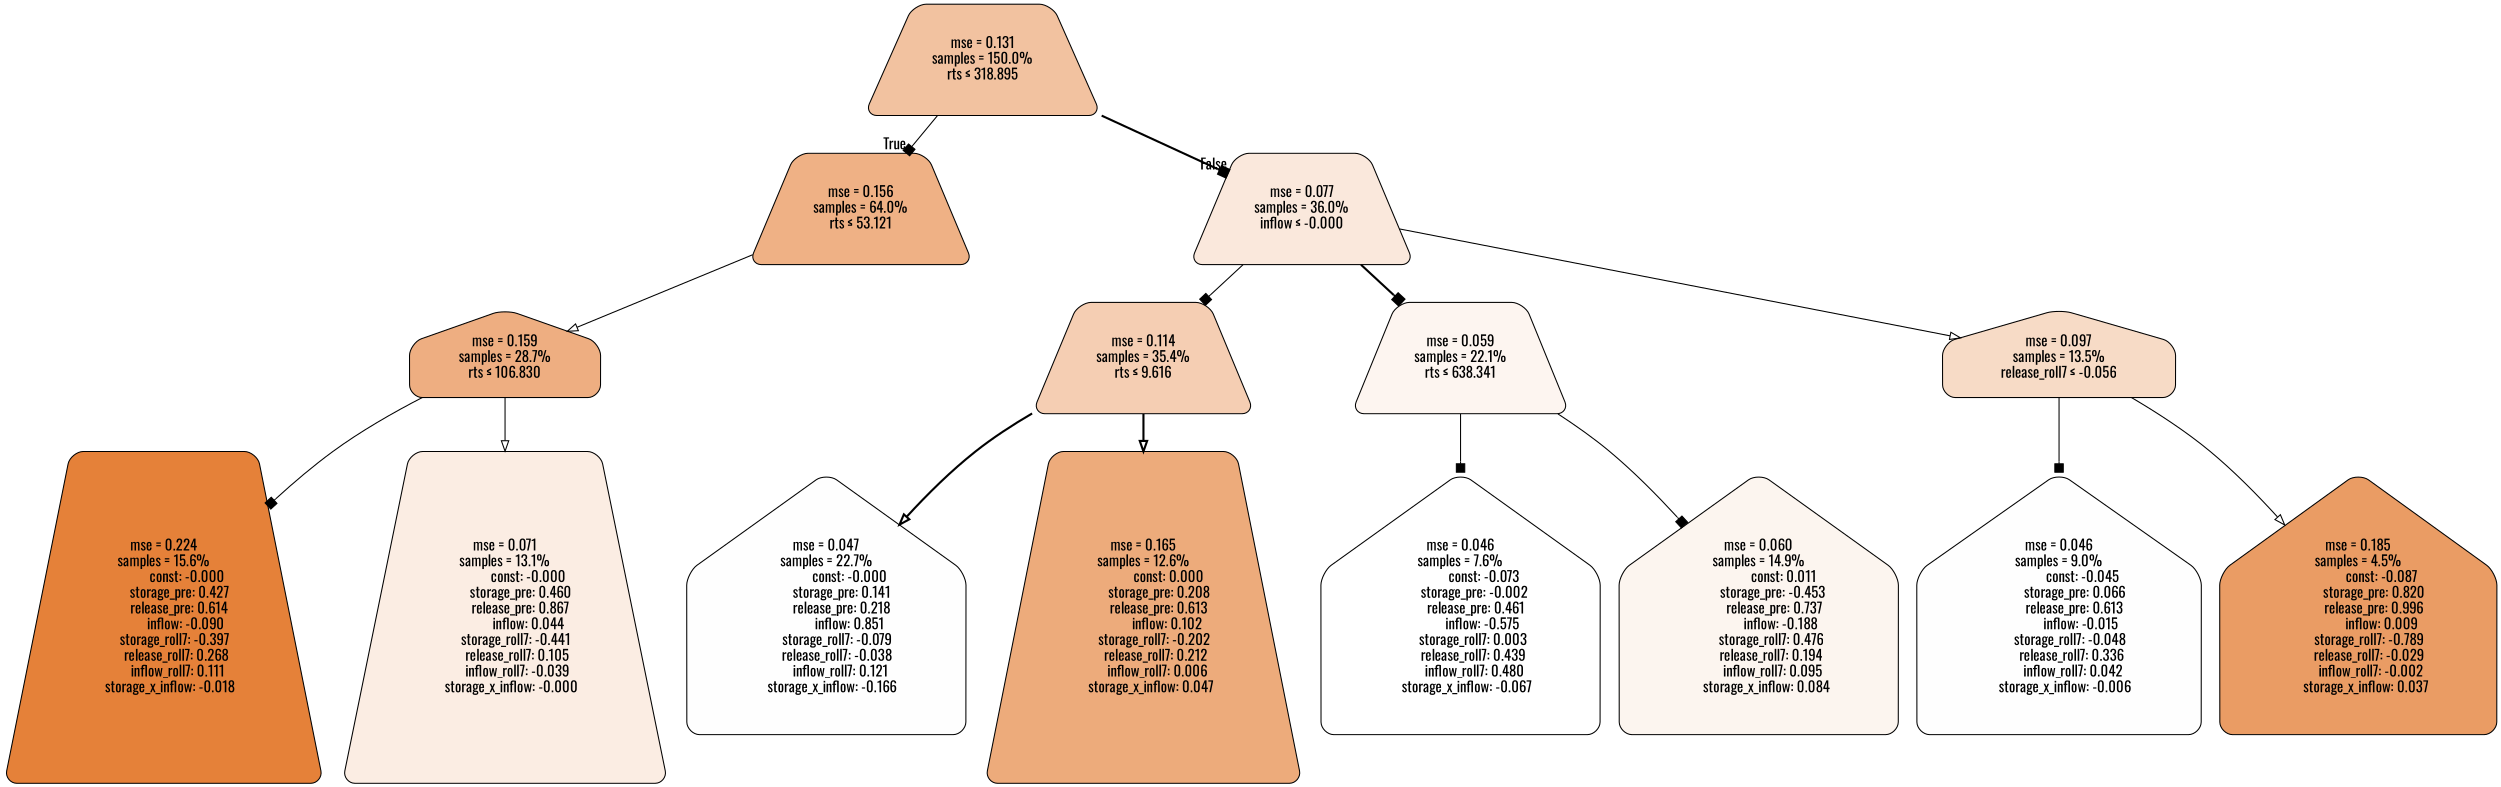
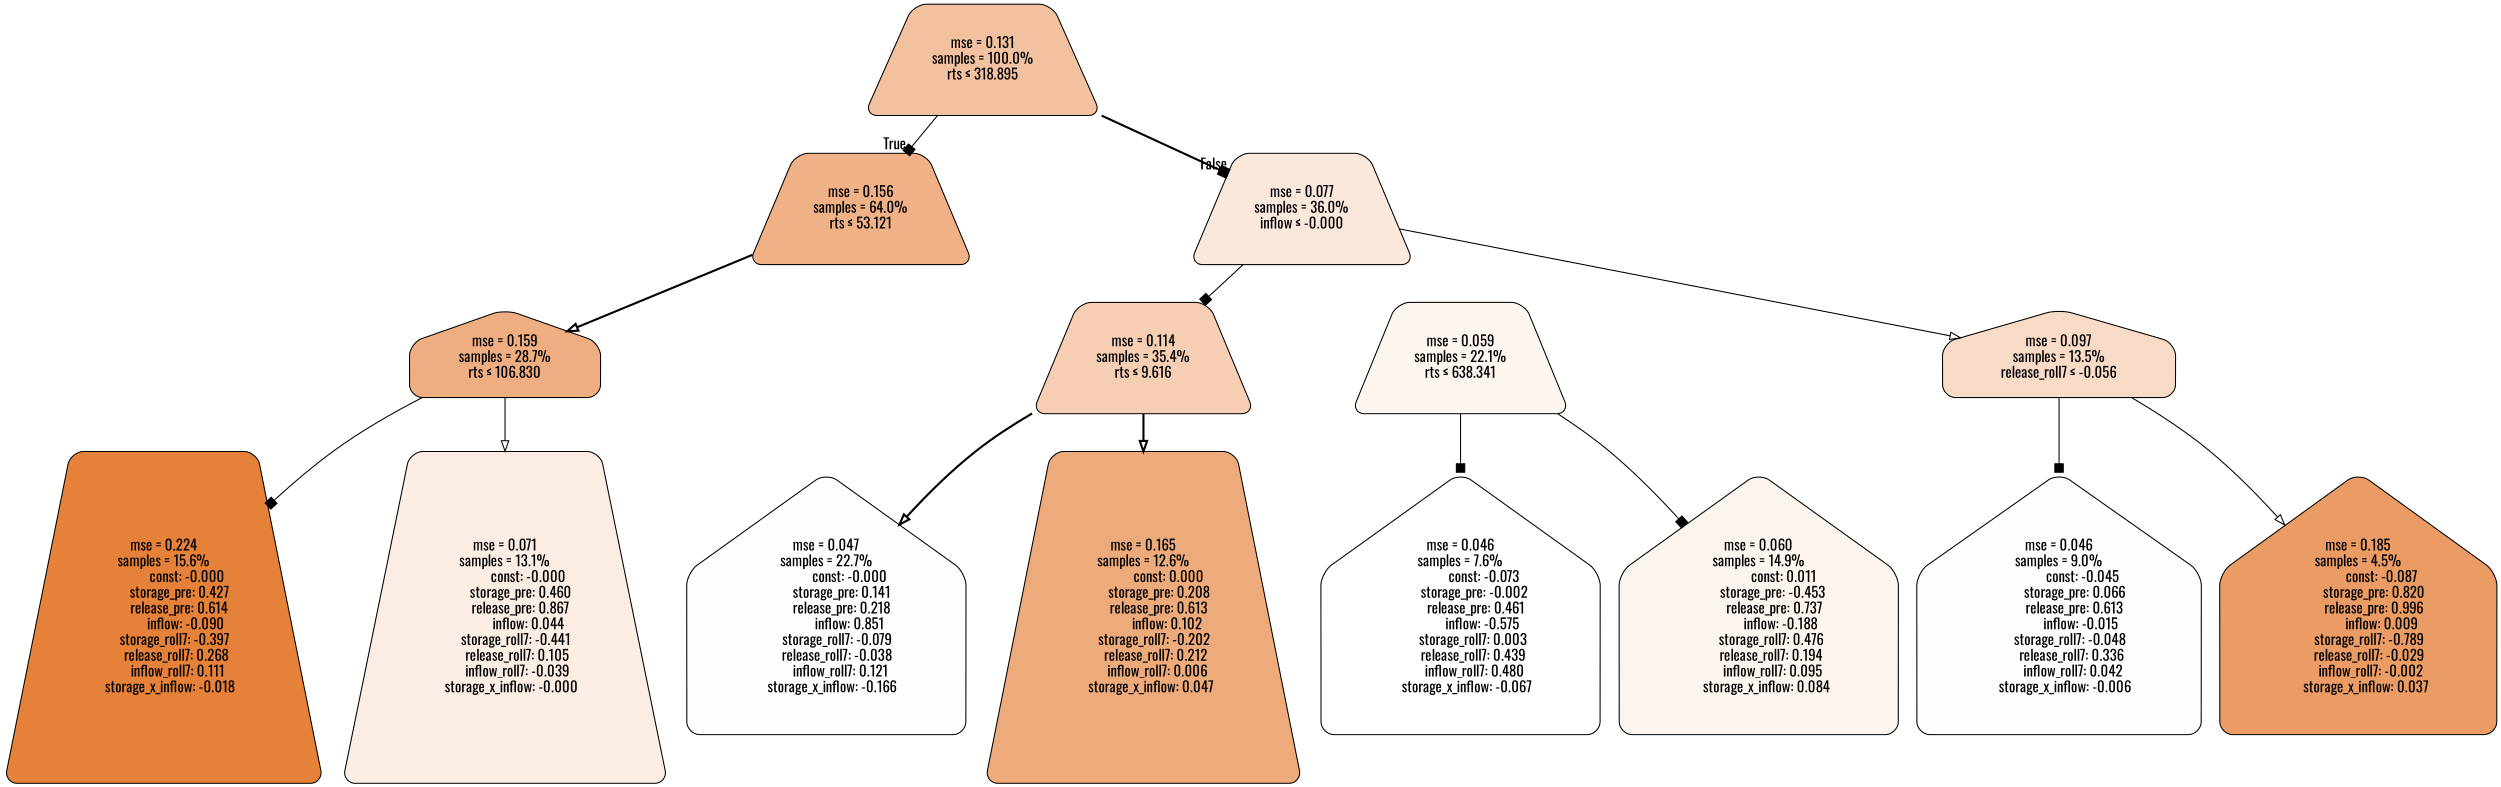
node "mse = 0.131 samples = 150.0% rts ≤ 318.895": label "mse = 0.131 samples = 150.0% rts ≤ 318.895" -> "mse = 0.131 samples = 100.0% rts ≤ 318.895"
edge "mse = 0.077 samples = 36.0% inflow ≤ -0.000" -> "mse = 0.059 samples = 22.1% rts ≤ 638.341": removed
edge "mse = 0.156 samples = 64.0% rts ≤ 53.121" -> "mse = 0.159 samples = 28.7% rts ≤ 106.830": style solid -> bold
